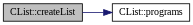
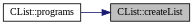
edge "CList::createList" -> "CList::programs": reversed
